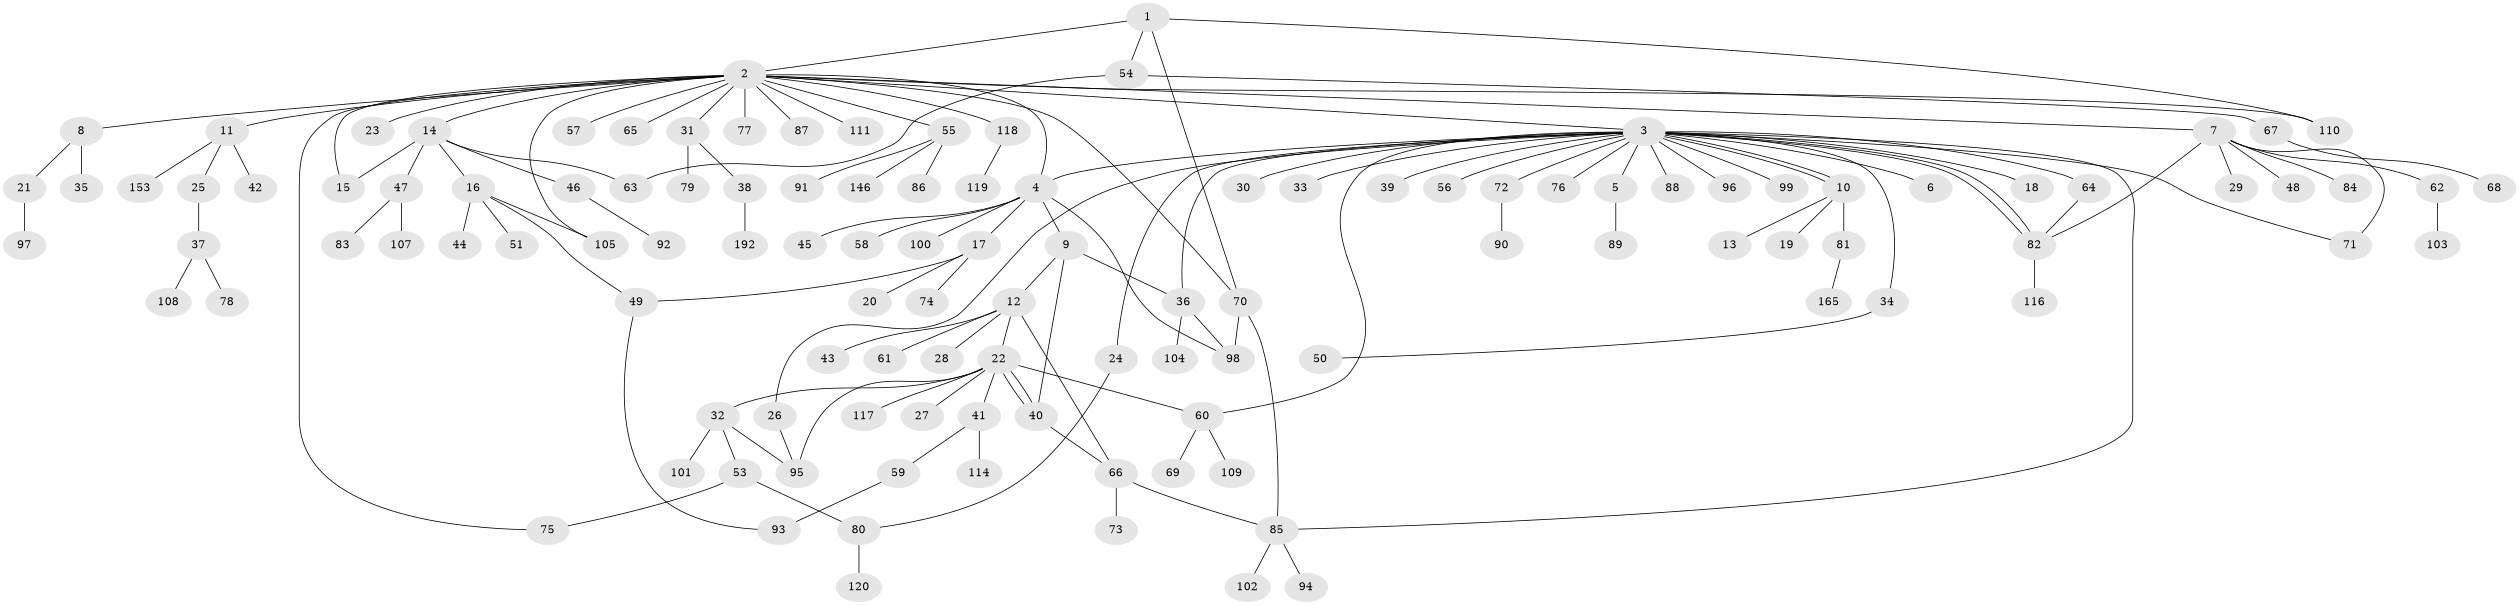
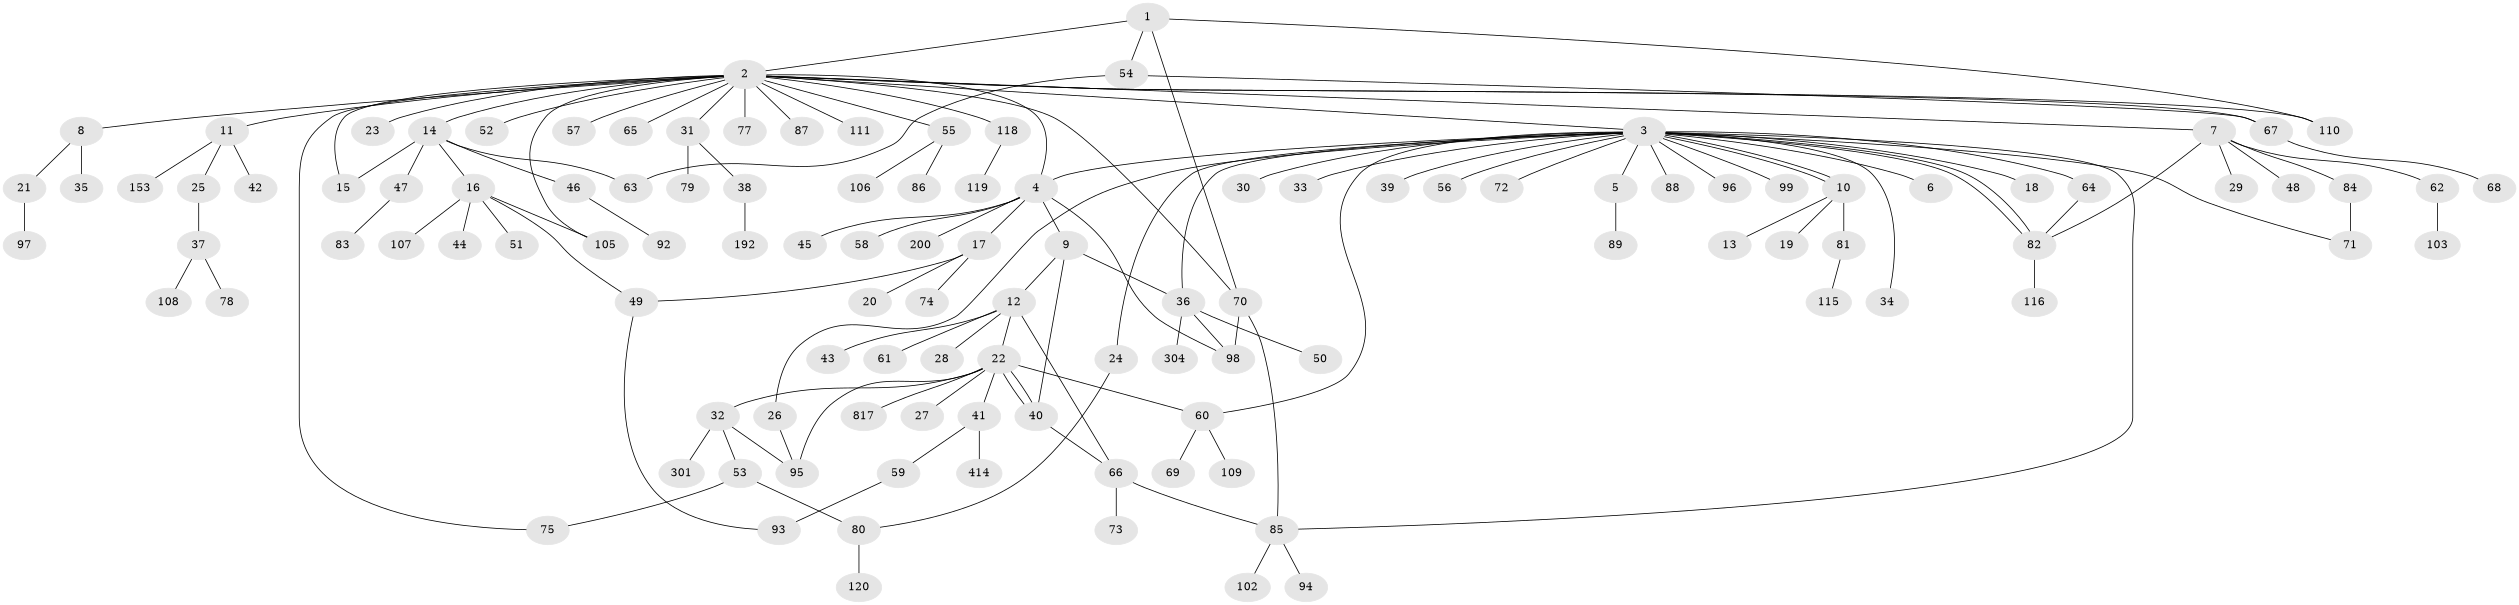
edge "2" -- "67": added
node "52": added
edge "7" -- "71": now "84" -- "71"
node "91": removed
node "146": label "146" -> "106"
node "76": removed
edge "47" -- "107": now "16" -- "107"
node "100": label "100" -> "200"
node "90": removed
node "165": label "165" -> "115"
edge "34" -- "50": now "36" -- "50"
node "104": label "104" -> "304"
node "117": label "117" -> "817"
node "101": label "101" -> "301"
node "114": label "114" -> "414"
